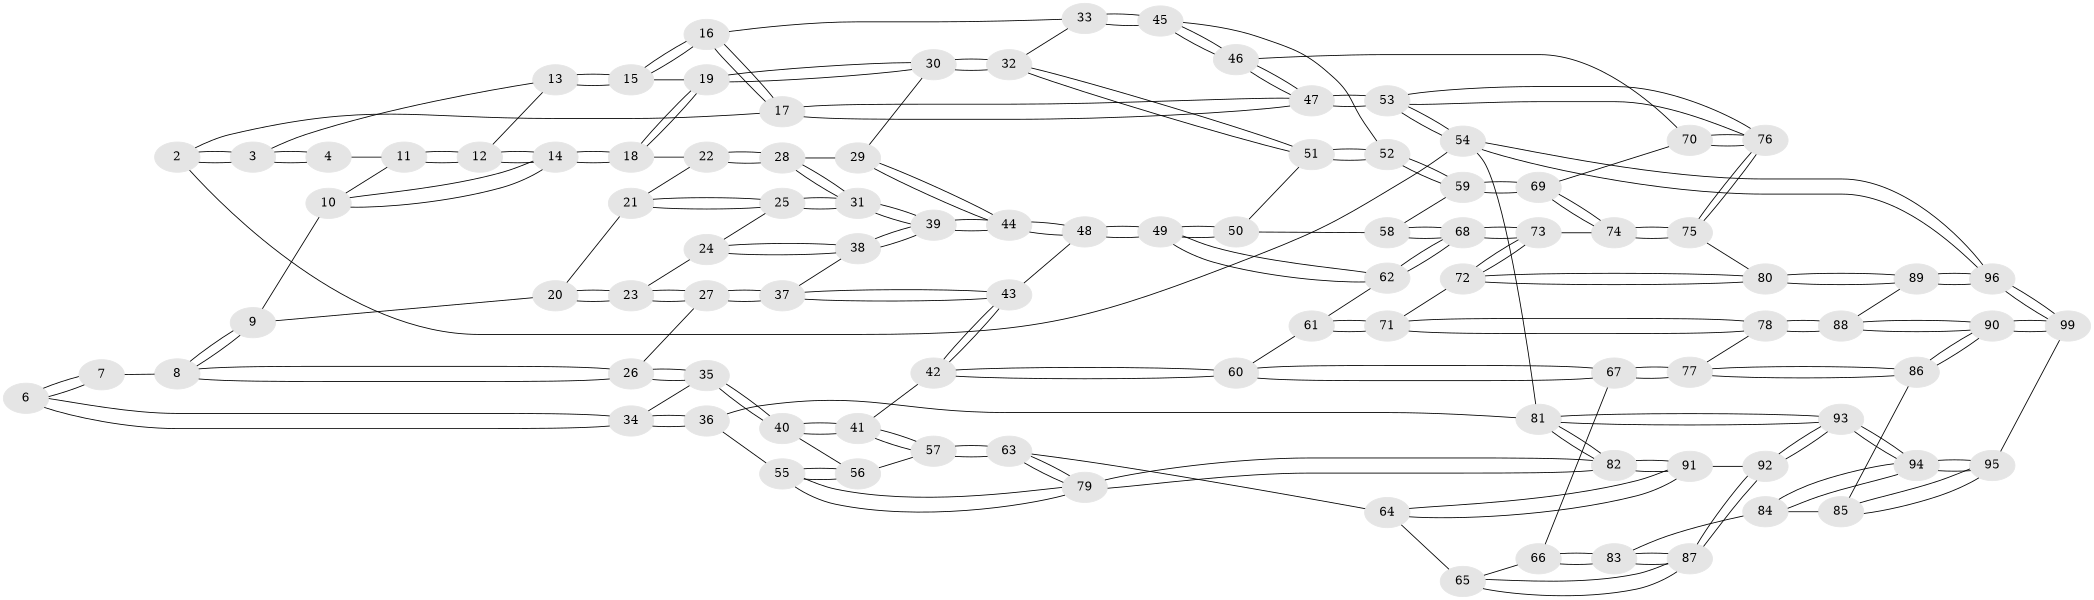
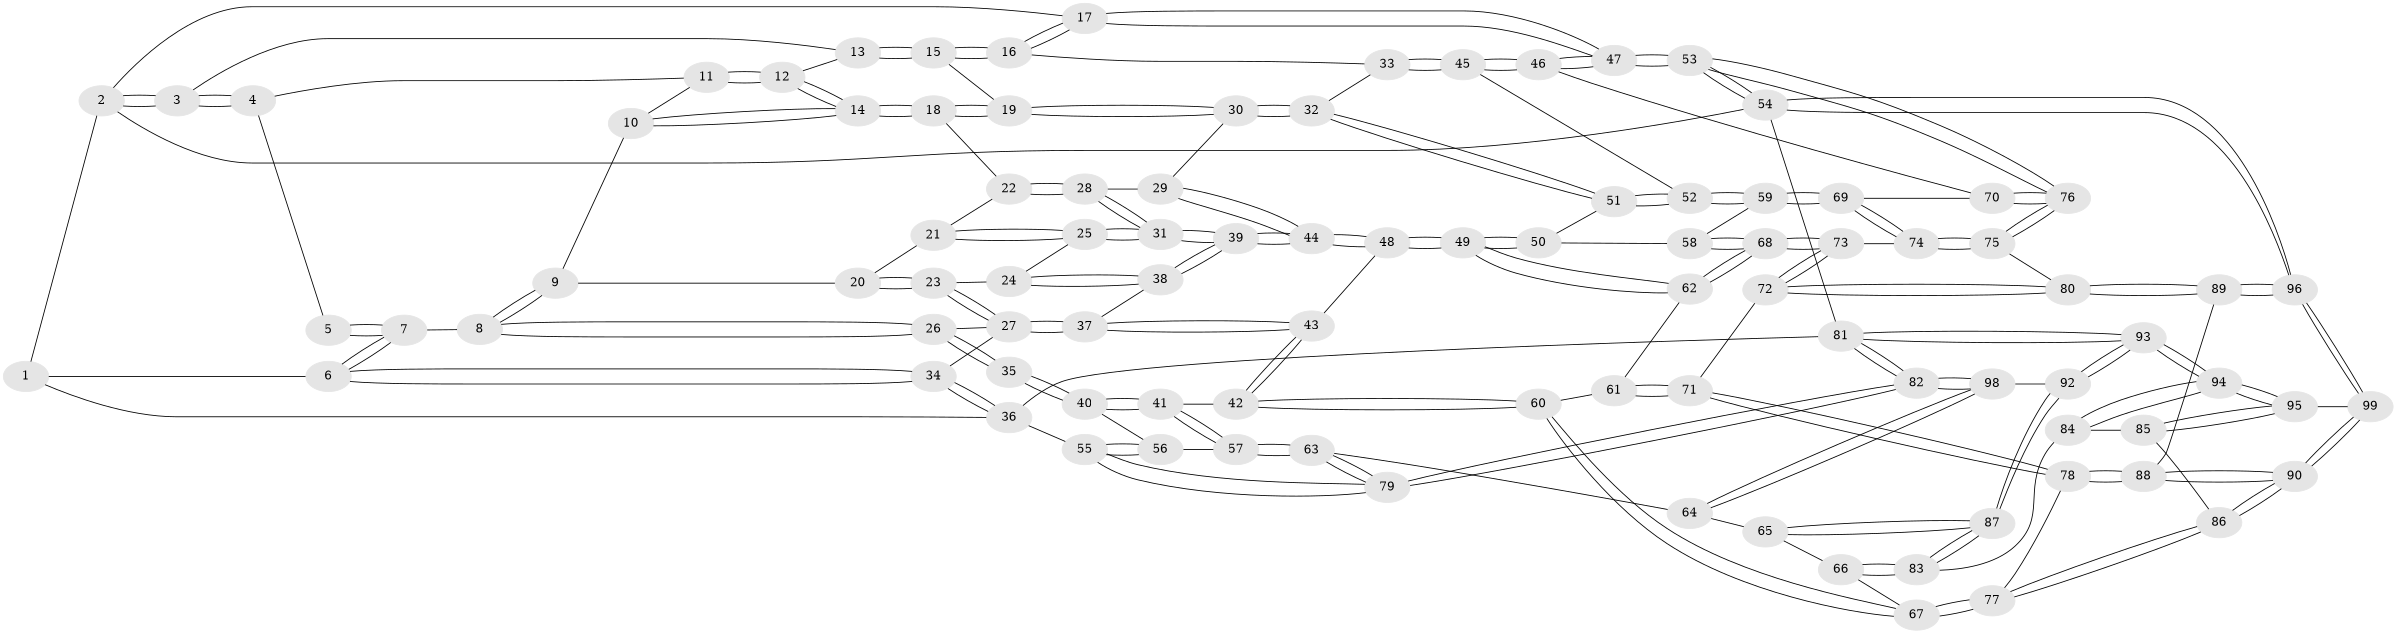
node "5": added
node "1": added
edge "35" -- "34": now "27" -- "34"
node "91": label "91" -> "98"
